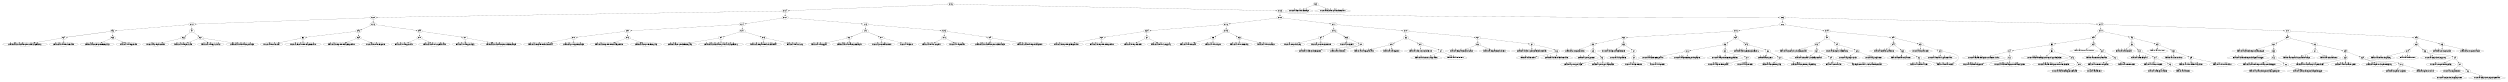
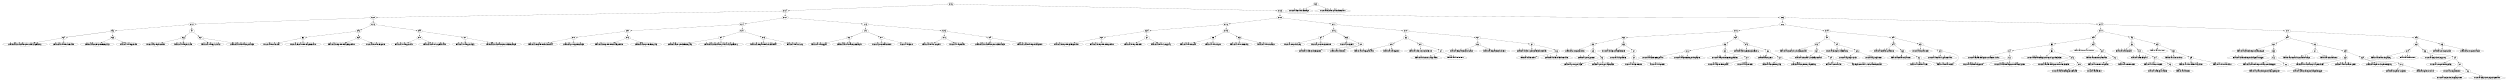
edge "C67" -> "behavioral.state.ATMState": now "C66" -> "behavioral.state.ATMState"
